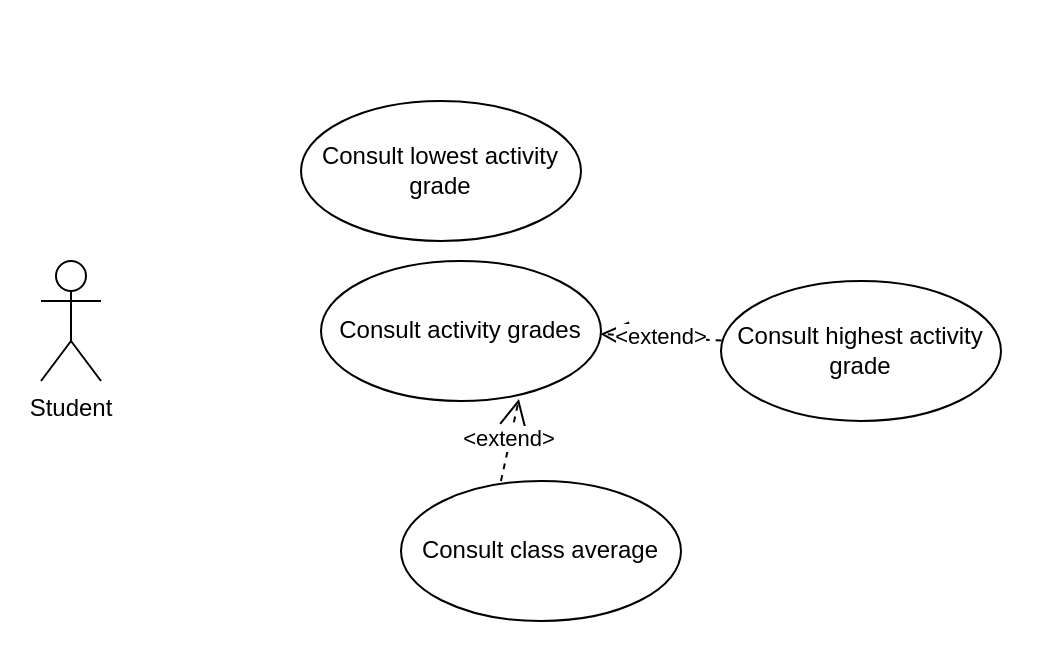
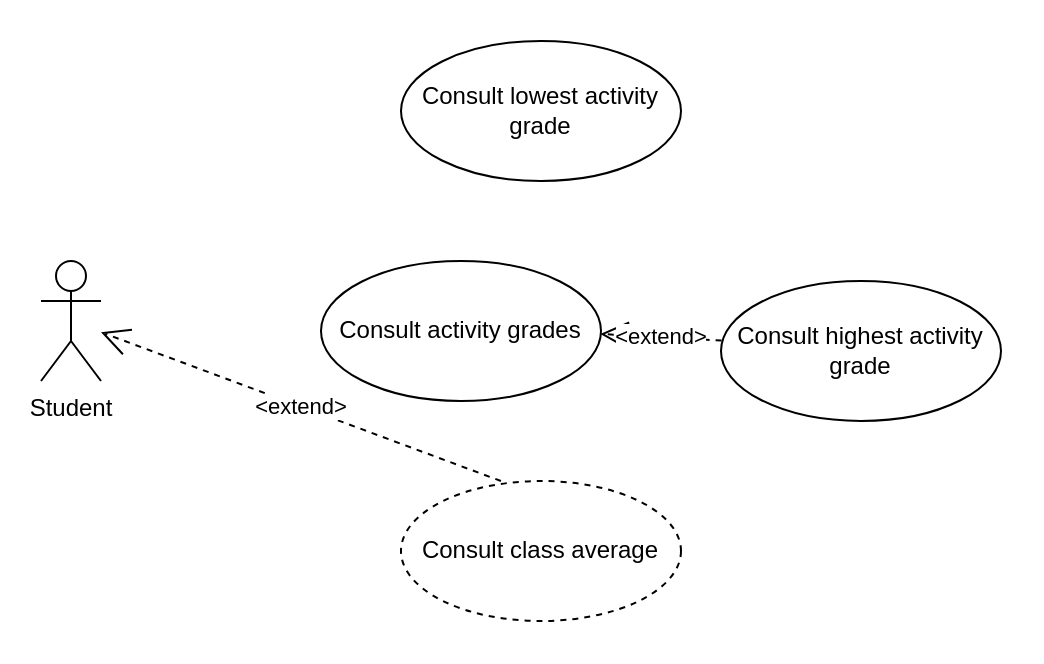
node "Consult lowest activity grade": moved (441, 171) -> (541, 111)
edge "Consult class average" -> "Consult activity grades": now "Consult class average" -> "Student"
node "Consult class average": style solid -> dashed
